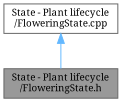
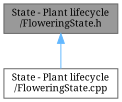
edge "State - Plant lifecycle /FloweringState.h" -> "State - Plant lifecycle /FloweringState.cpp": reversed
